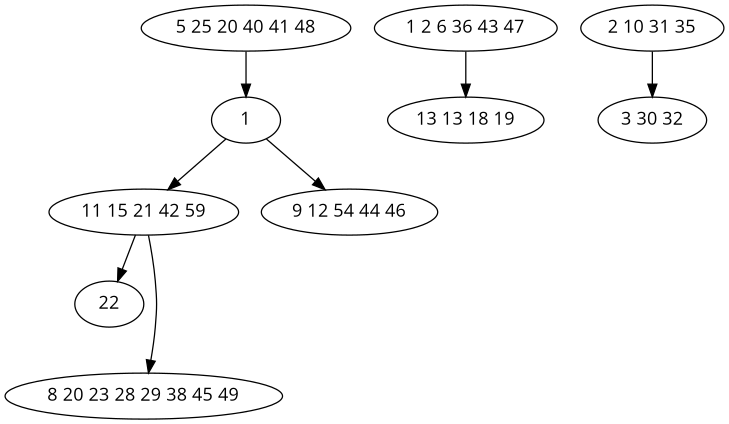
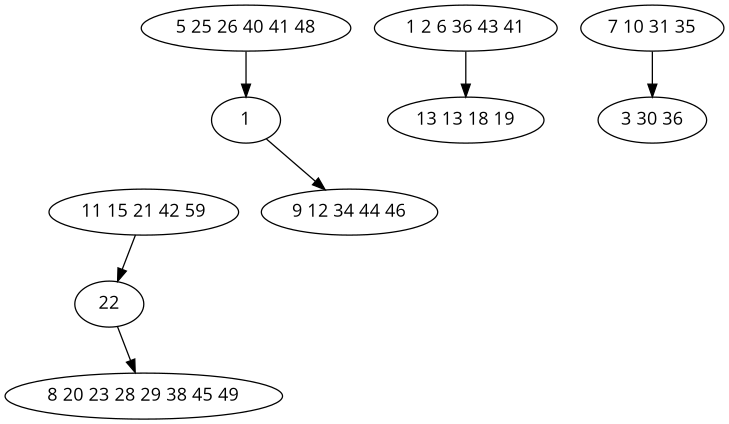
node "5 25 20 40 41 48": label "5 25 20 40 41 48" -> "5 25 26 40 41 48"
node "1 2 6 36 43 47": label "1 2 6 36 43 47" -> "1 2 6 36 43 41"
node "2 10 31 35": label "2 10 31 35" -> "7 10 31 35"
node "3 30 32": label "3 30 32" -> "3 30 36"
edge "1" -> "11 15 21 42 59": removed
node "9 12 54 44 46": label "9 12 54 44 46" -> "9 12 34 44 46"
edge "11 15 21 42 59" -> "8 20 23 28 29 38 45 49": now "22" -> "8 20 23 28 29 38 45 49"
